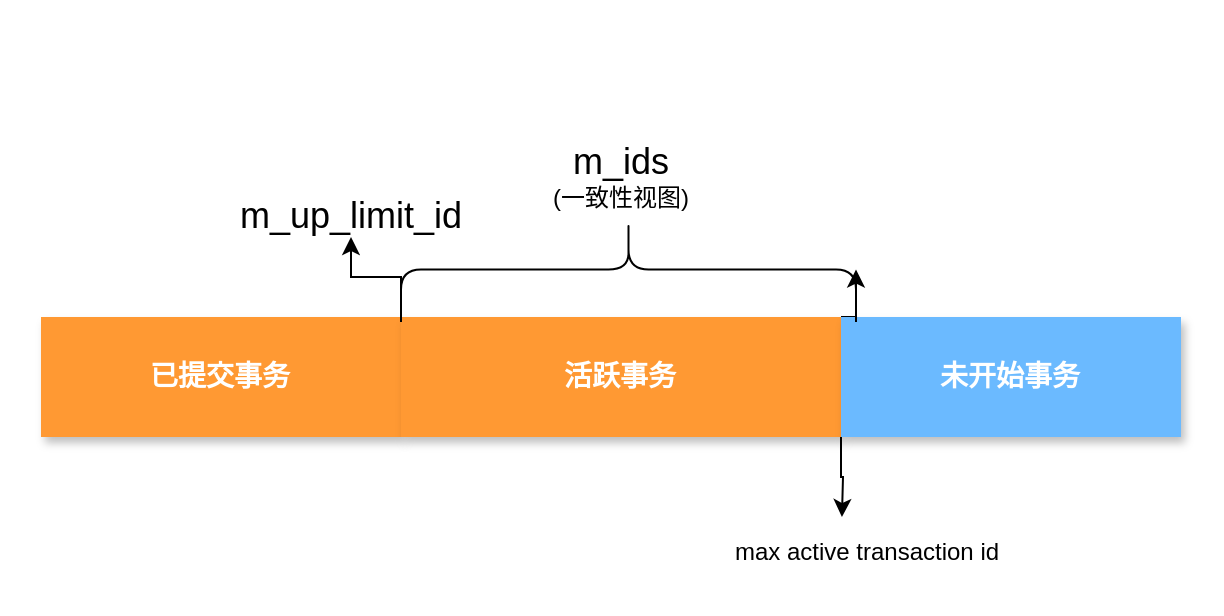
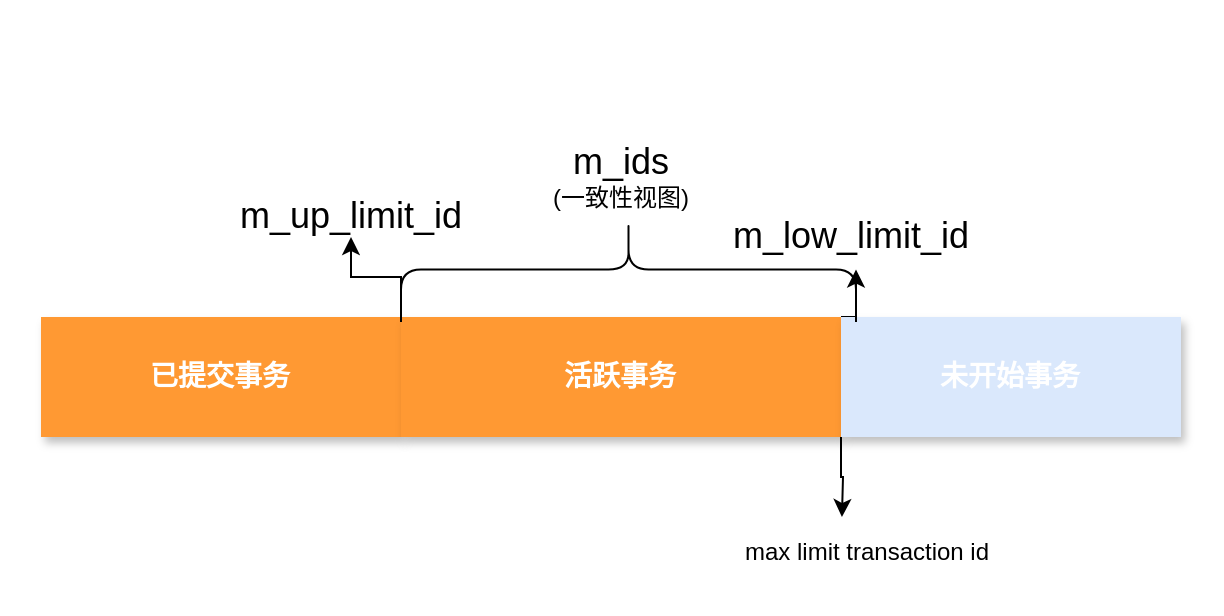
node "m_low_limit_id": added
node "未开始事务": fillcolor #6bbaff -> #dae8fc
node "max active transaction id": label "max active transaction id" -> "max limit transaction id"
